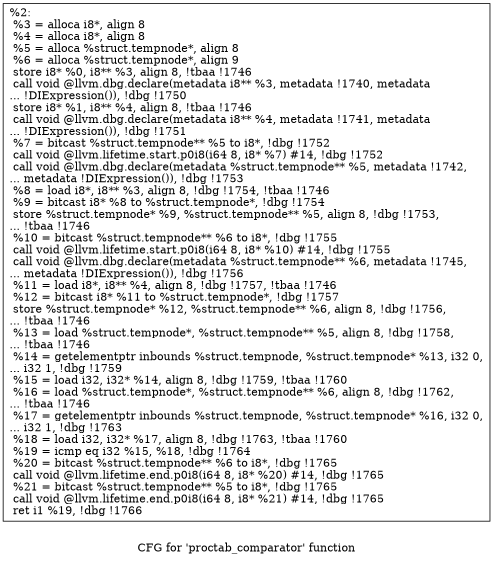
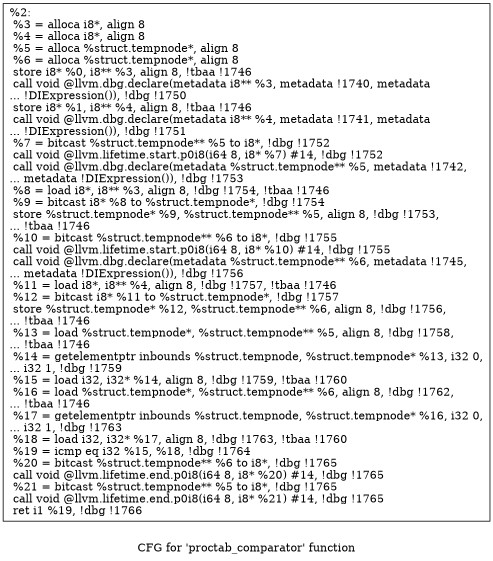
node "%2:": text "%6 = alloca %struct.tempnode*, align 9" -> "%6 = alloca %struct.tempnode*, align 8"
